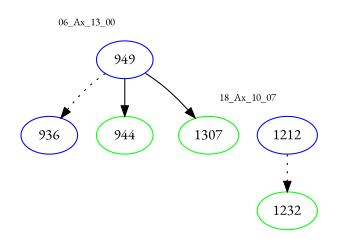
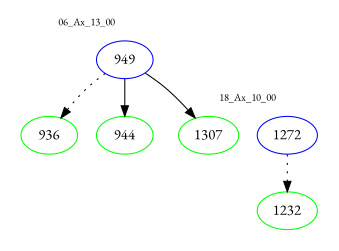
cluster "18_Ax_10_07": label "18_Ax_10_07" -> "18_Ax_10_00"
node "936": color blue -> green
node "1212": label "1212" -> "1272"
